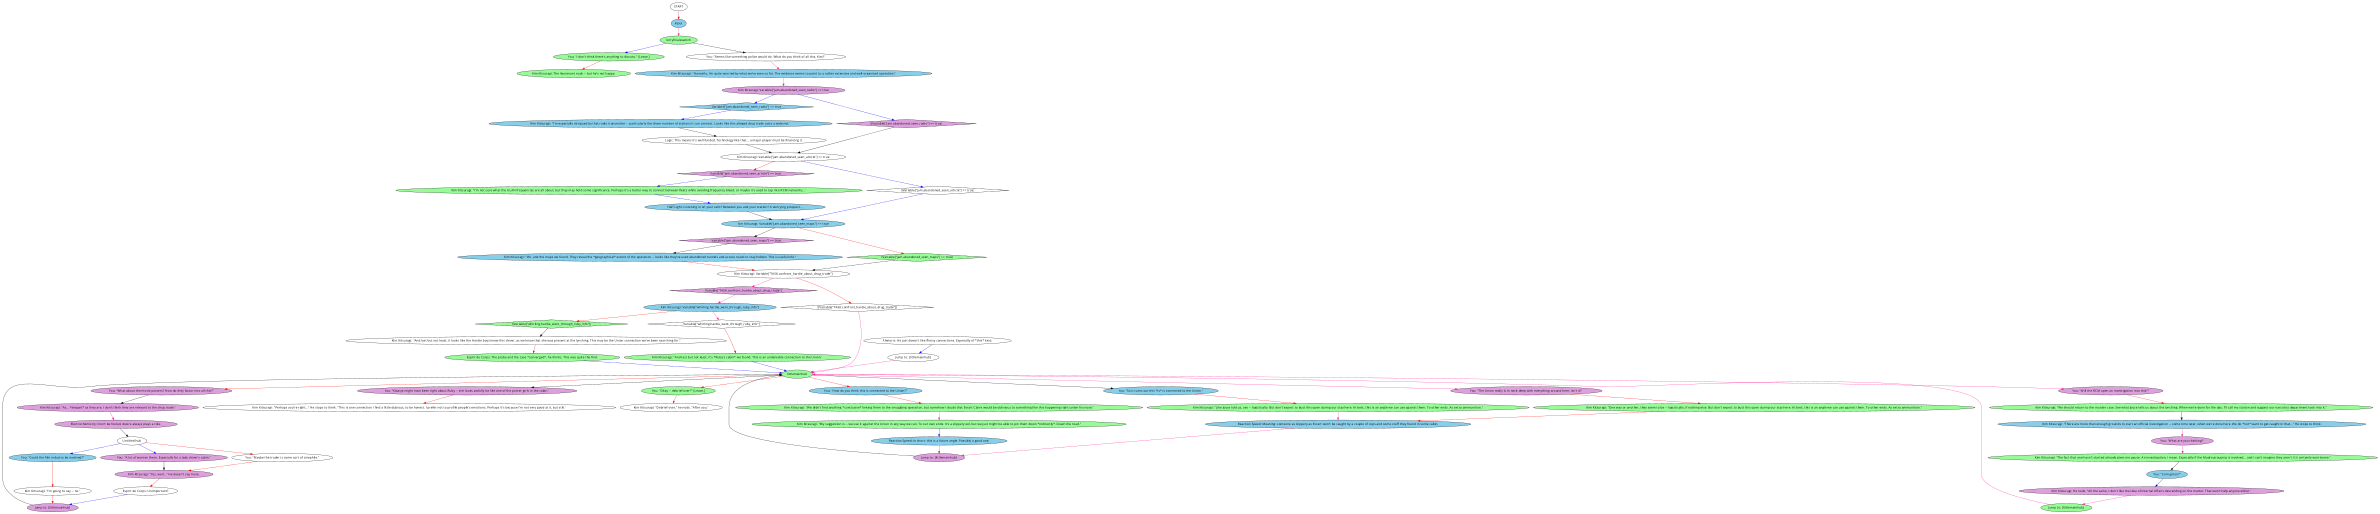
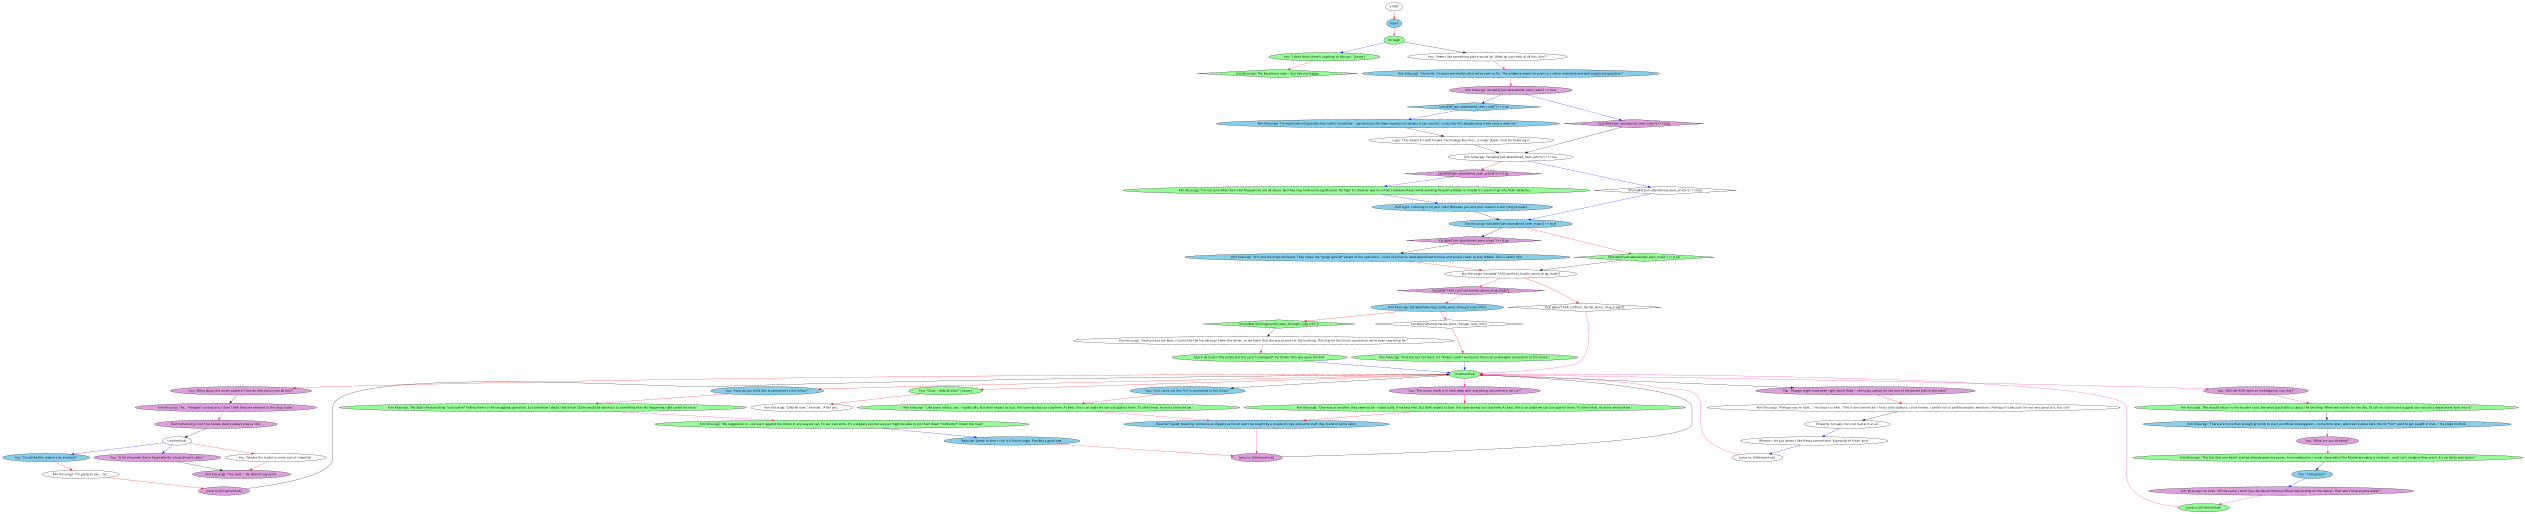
node "lorryfinaleswitch": label "lorryfinaleswitch" -> "through"
node "Kim Kitsuragi: The lieutenant nods -- but he's not happy.": shape ellipse -> diamond
node "Empathy: Actually, he's not bad at it at all.": added
node "Esprit de Corps: Unimportant?": removed
